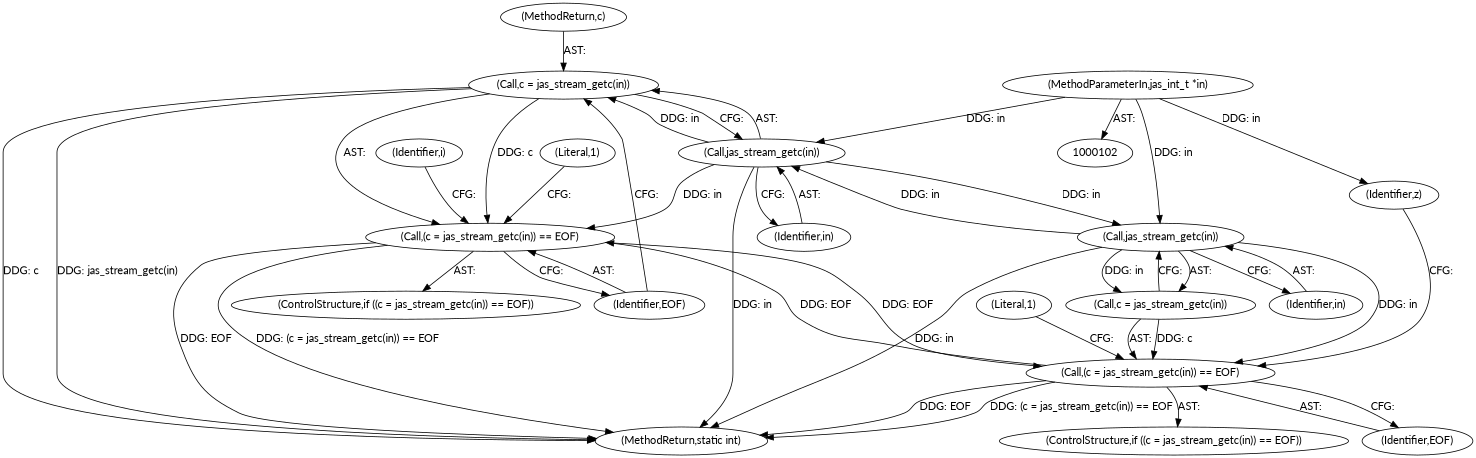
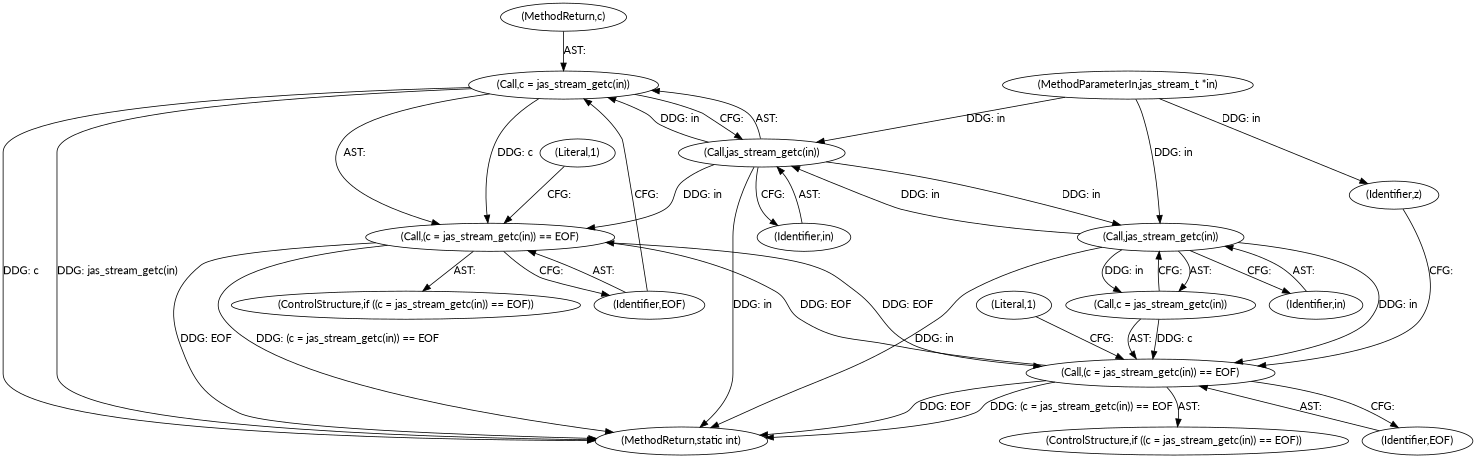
node "(MethodParameterIn,jas_int_t *in)": label "(MethodParameterIn,jas_int_t *in)" -> "(MethodParameterIn,jas_stream_t *in)"
node "(Identifier,i)": removed
node "1000102": removed
